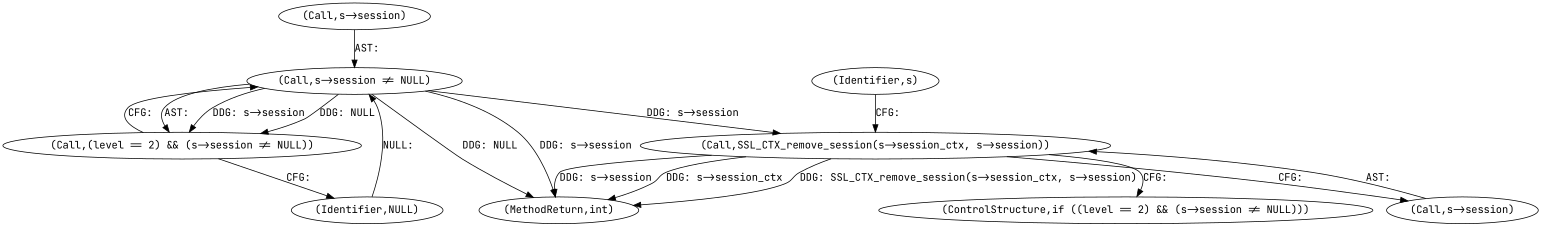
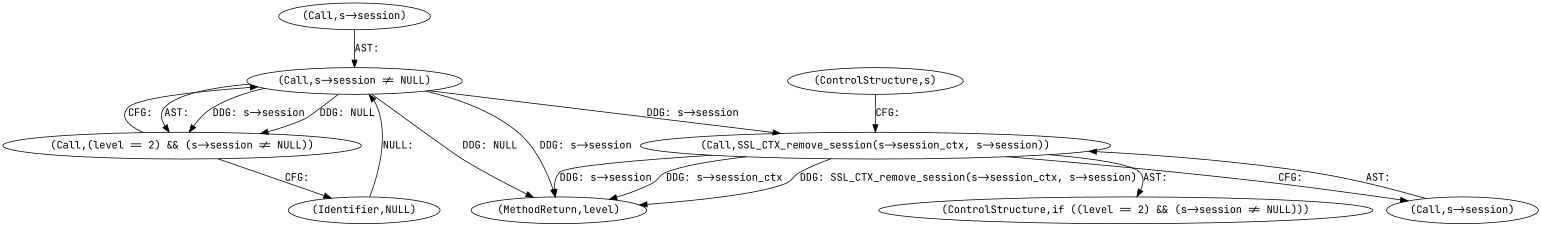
node "(Identifier,s)": label "(Identifier,s)" -> "(ControlStructure,s)"
edge "(Call,SSL_CTX_remove_session(s->session_ctx, s->session))" -> "(ControlStructure,if ((level == 2) && (s->session != NULL)))": label "CFG: " -> "AST: "
node "(MethodReturn,int)": label "(MethodReturn,int)" -> "(MethodReturn,level)"
